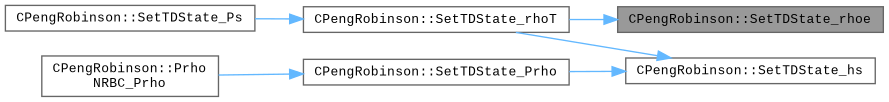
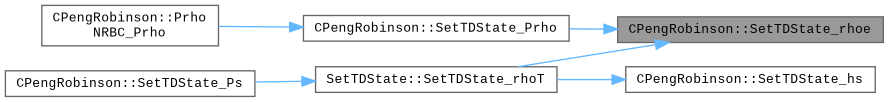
node "CPengRobinson::SetTDState_rhoT": label "CPengRobinson::SetTDState_rhoT" -> "SetTDState::SetTDState_rhoT"
edge "CPengRobinson::SetTDState_Prho" -> "CPengRobinson::SetTDState_hs": now "CPengRobinson::SetTDState_Prho" -> "CPengRobinson::SetTDState_rhoe"
